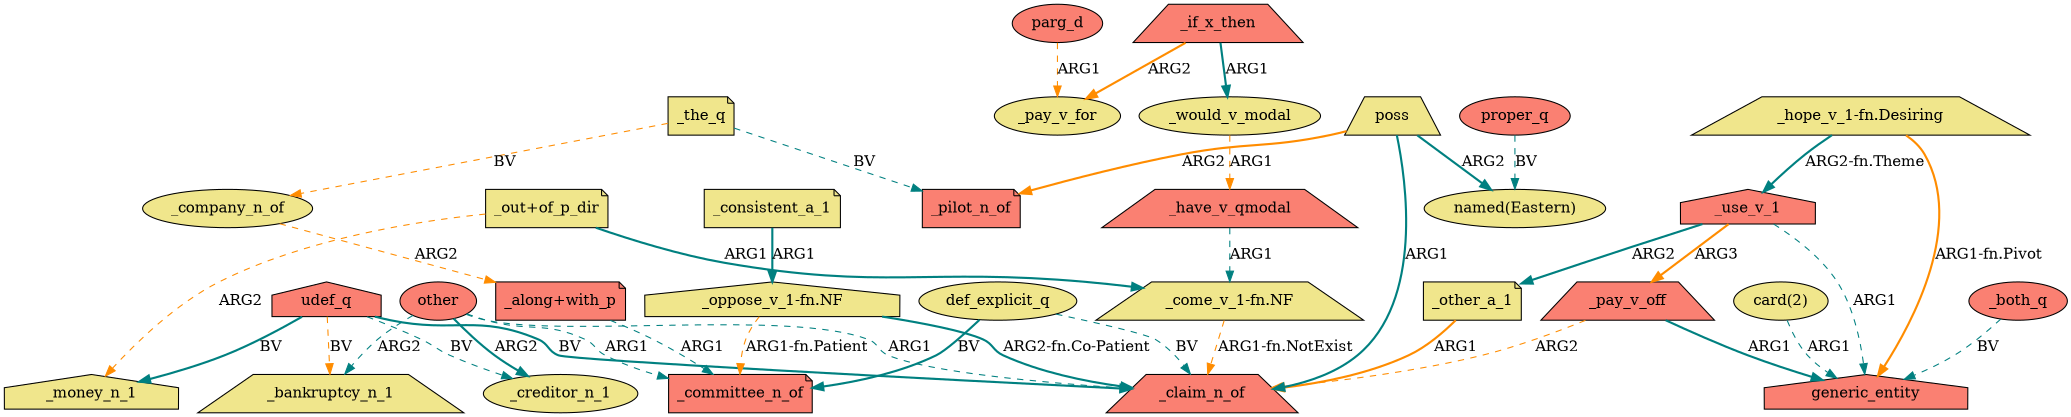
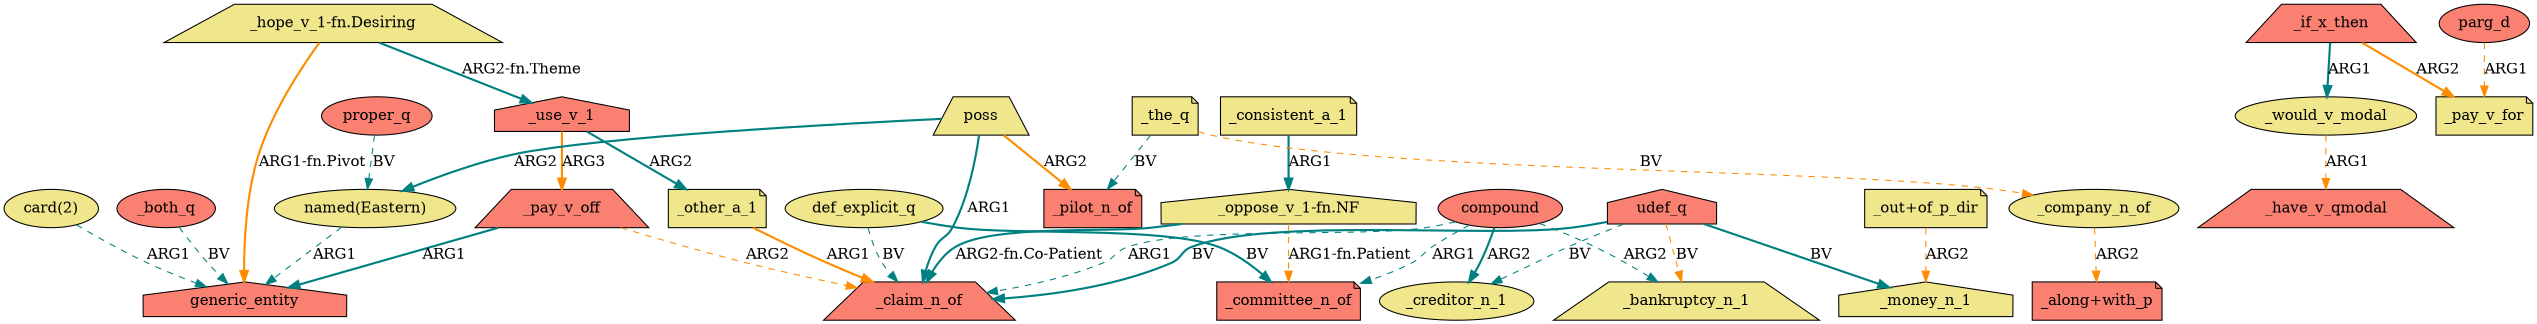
node "_pay_v_for": shape ellipse -> note
edge "_use_v_1" -> "generic_entity": now "named(Eastern)" -> "generic_entity"
node "other": label "other" -> "compound"
node "_come_v_1-fn.NF": removed
edge "_along+with_p" -> "_committee_n_of": removed, label "ARG1"
